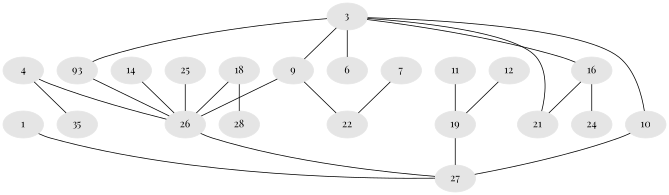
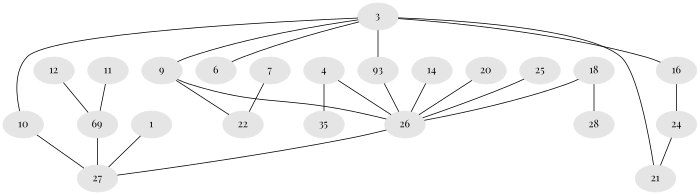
node "20": added
edge "16" -- "21": now "24" -- "21"
node "19": label "19" -> "69"
